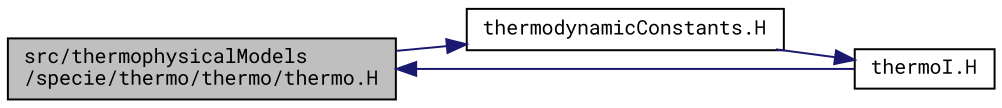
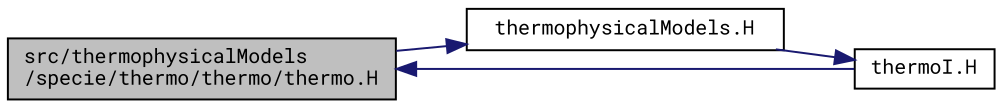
node "thermodynamicConstants.H": label "thermodynamicConstants.H" -> "thermophysicalModels.H"
